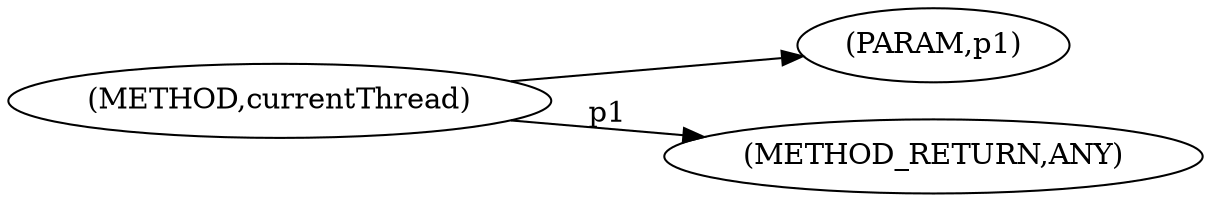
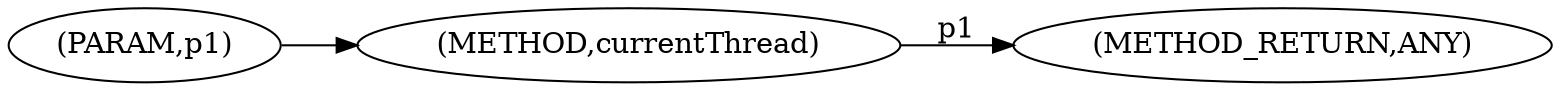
edge "(METHOD,currentThread)" -> "(PARAM,p1)": reversed
